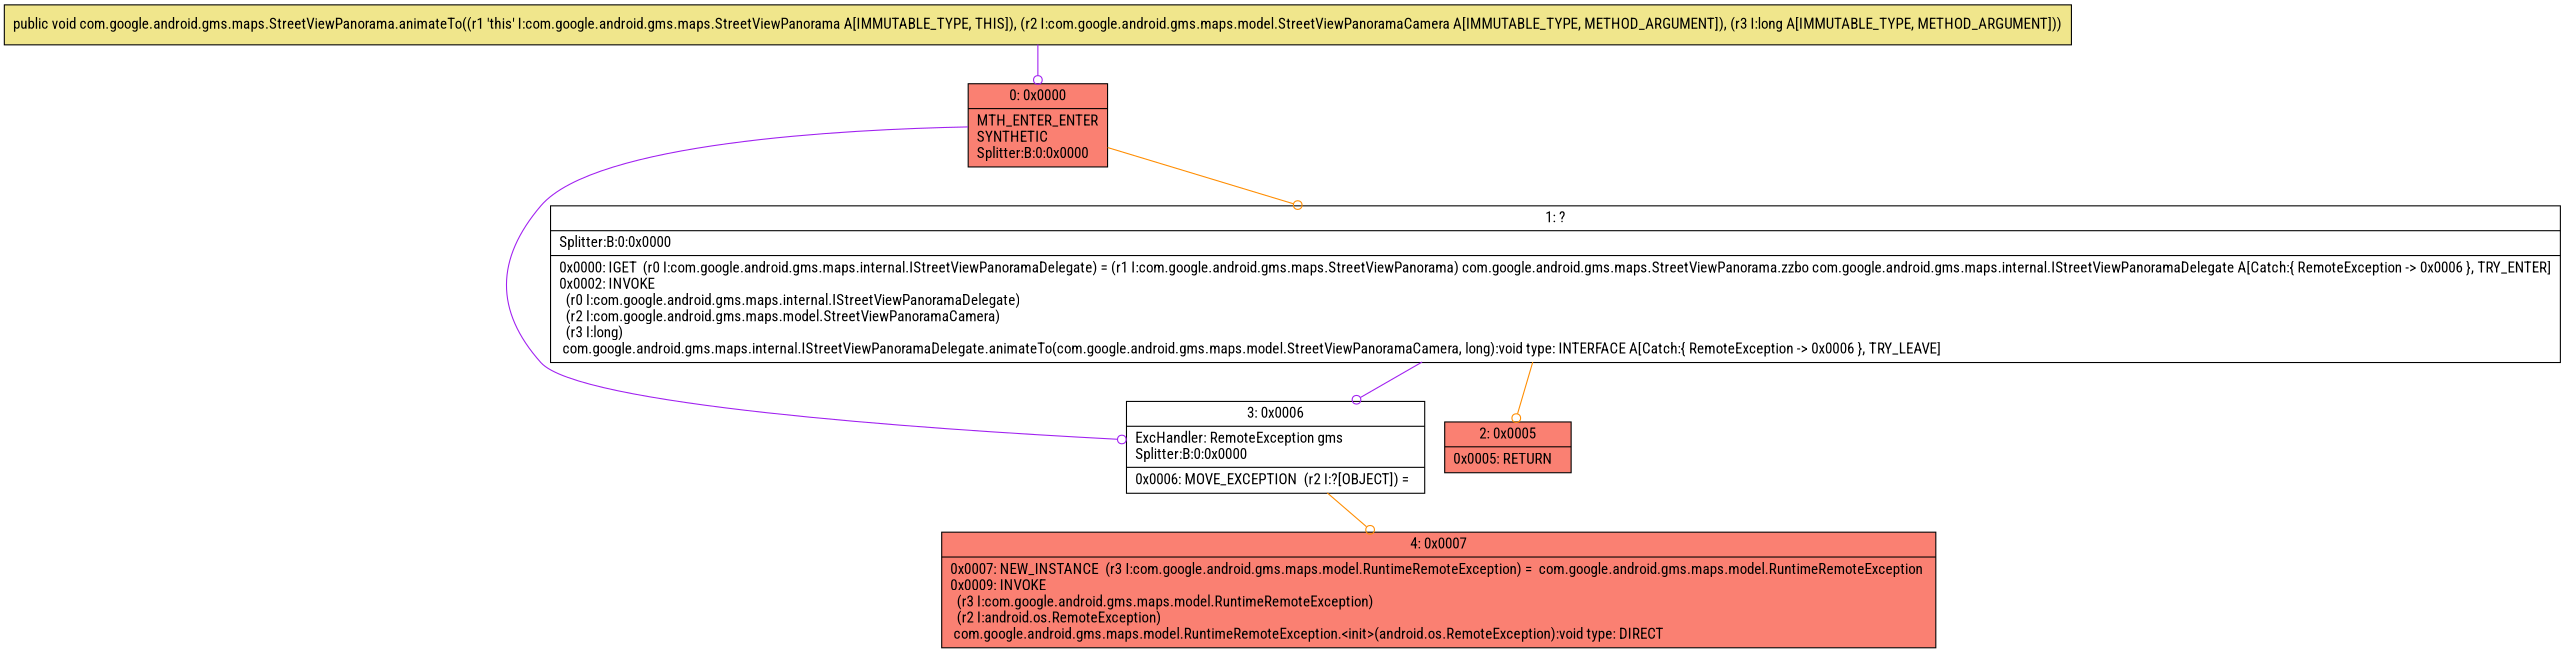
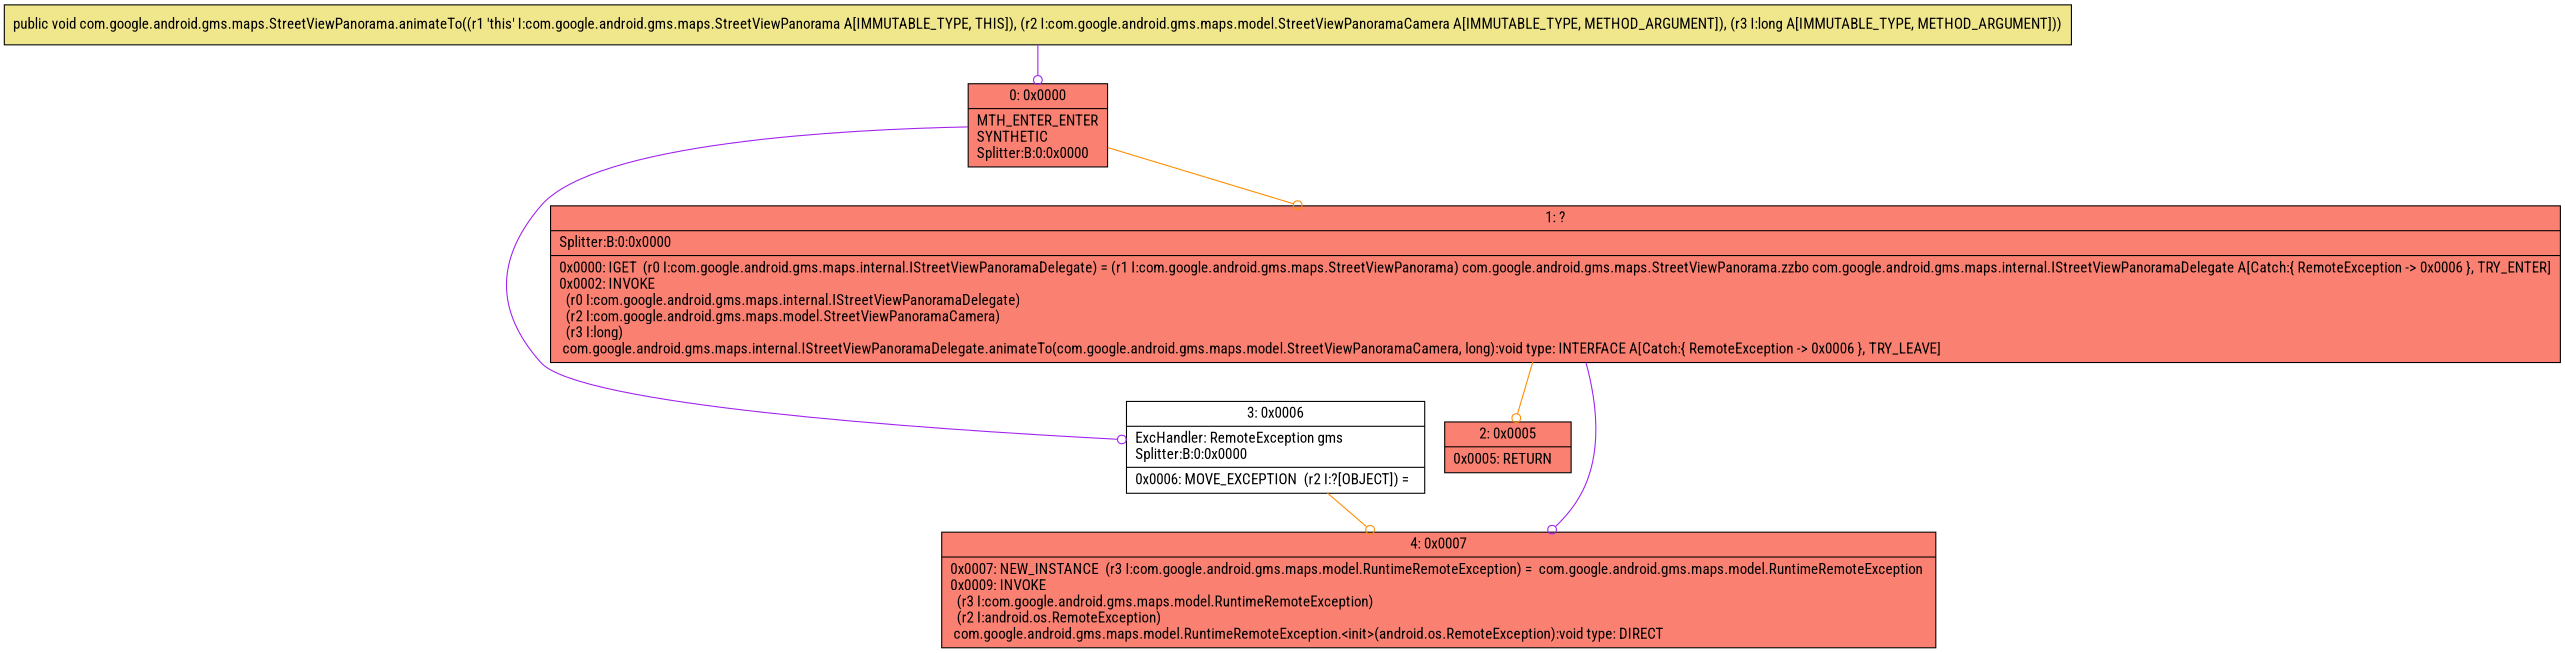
node "1: ?": fillcolor white -> salmon
edge "1: ?" -> "3: 0x0006": now "1: ?" -> "4: 0x0007"
